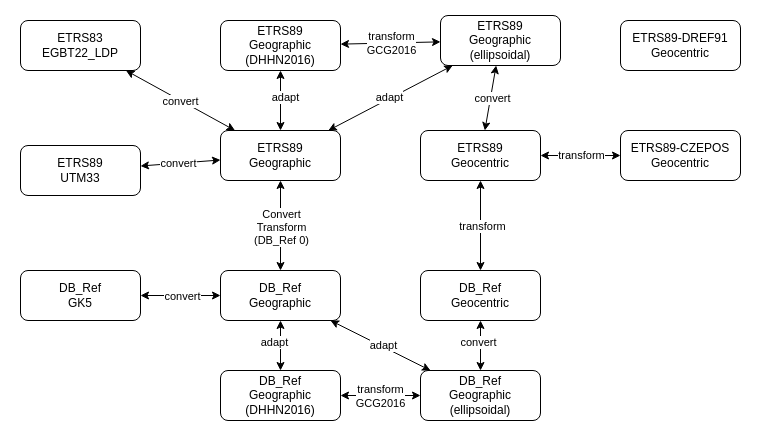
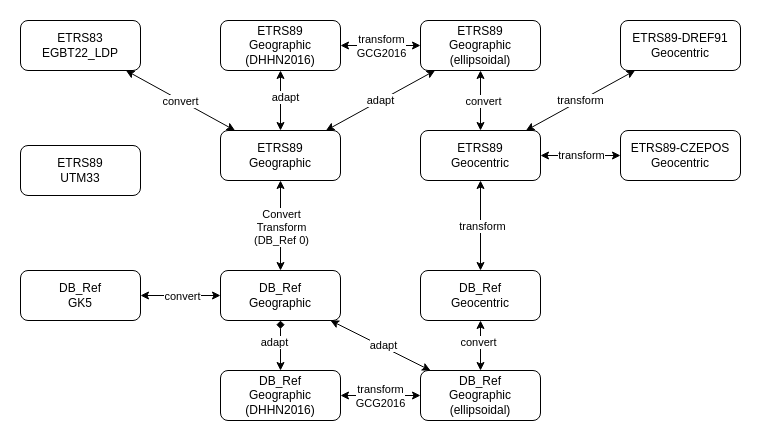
node "ETRS89 Geographic (ellipsoidal)": moved (501, 41) -> (481, 46)
edge "ETRS89-DREF91 Geocentric" -- "ETRS89 Geocentric": added, label "transform"
edge "ETRS89 Geographic" -- "ETRS89 UTM33": removed, label "convert"
edge "DB_Ref Geographic" -- "DB_Ref Geographic (DHHN2016)": arrowhead classic -> diamond
